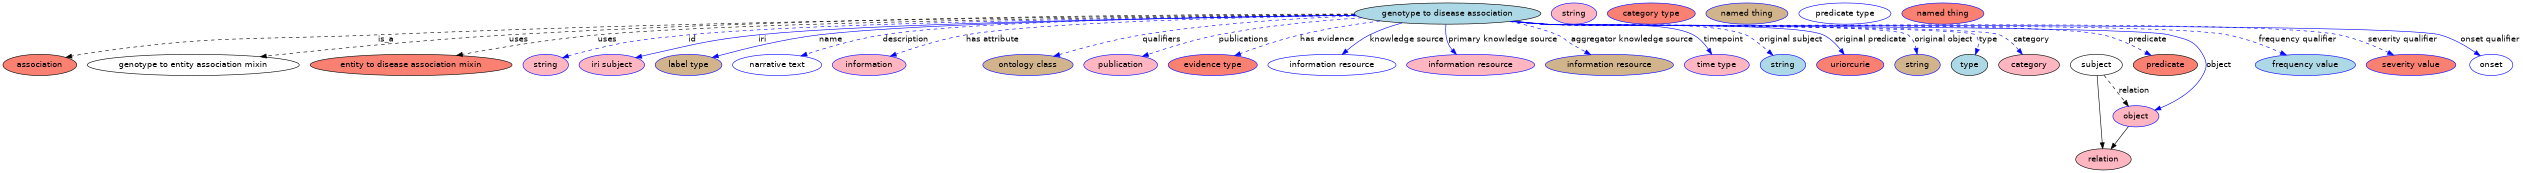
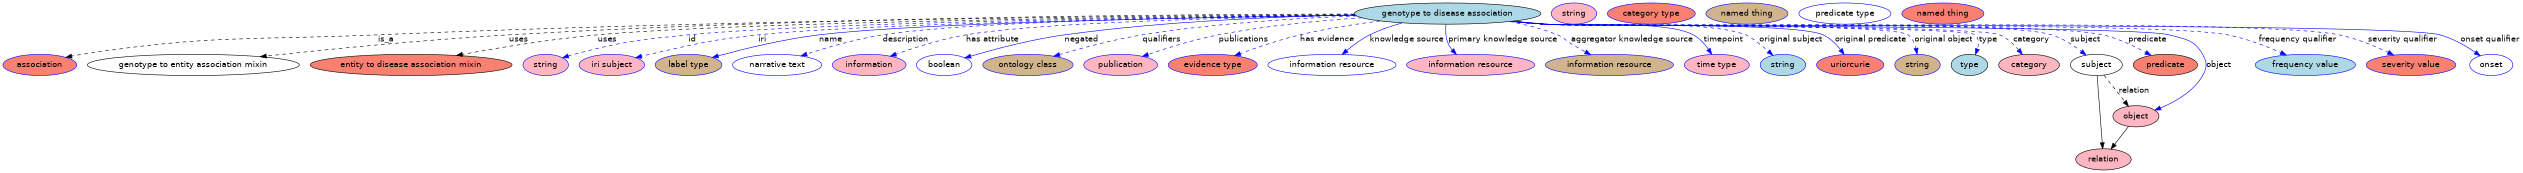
edge "genotype to disease association" -> "iri subject": style solid -> dashed
edge "genotype to disease association" -> "subject": added, label "subject"
node "association": color black -> blue
node "boolean": added
node "object": color blue -> black
